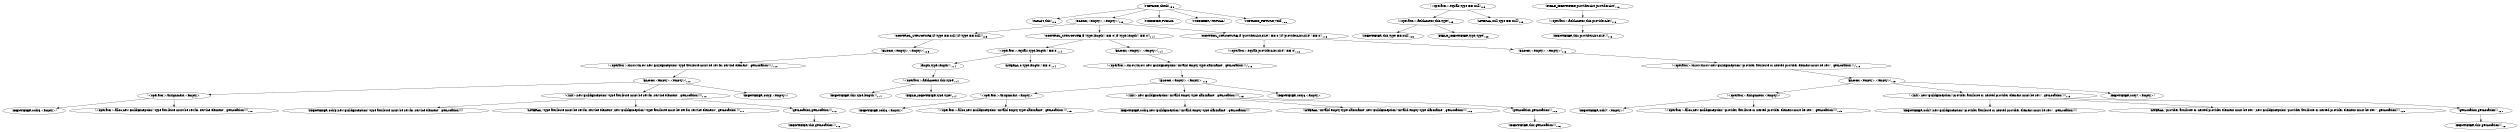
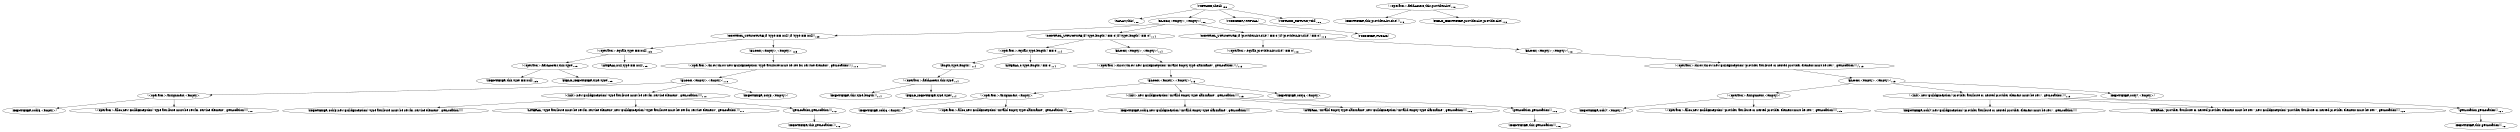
edge "(METHOD,check)" -> "(MODIFIER,PUBLIC)": now "(MODIFIER,VIRTUAL)" -> "(MODIFIER,PUBLIC)"
edge "(FIELD_IDENTIFIER,providerList,providerList)" -> "(<operator>.fieldAccess,this.providerList)": reversed
edge "(CONTROL_STRUCTURE,if (type == null),if (type == null))" -> "(<operator>.equals,type == null)": added
